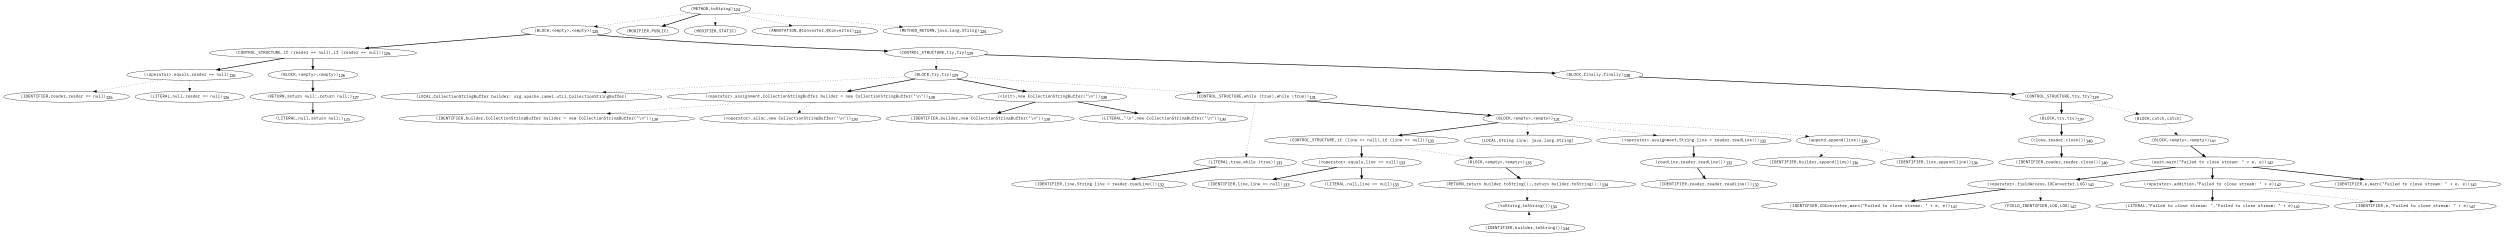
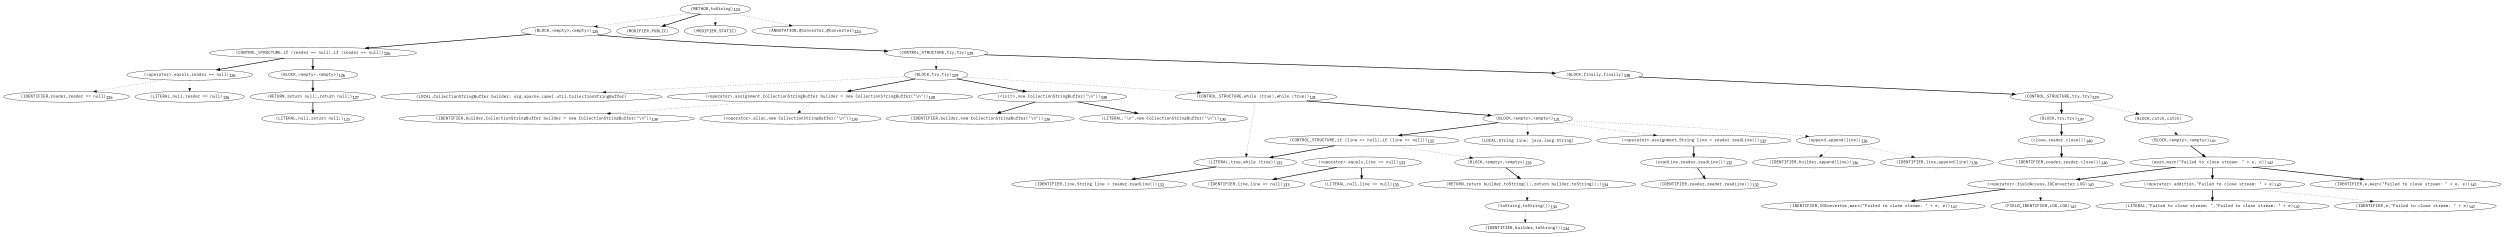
node "(METHOD_RETURN,java.lang.String)": removed
edge "(CONTROL_STRUCTURE,if (line == null),if (line == null))" -> "(<operator>.equals,line == null)": now "(CONTROL_STRUCTURE,if (line == null),if (line == null))" -> "(LITERAL,true,while (true))"
edge "(IDENTIFIER,builder,toString())" -> "(toString,toString())": reversed
